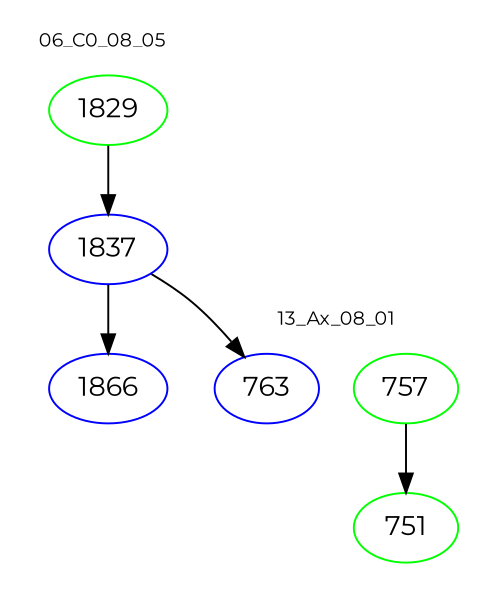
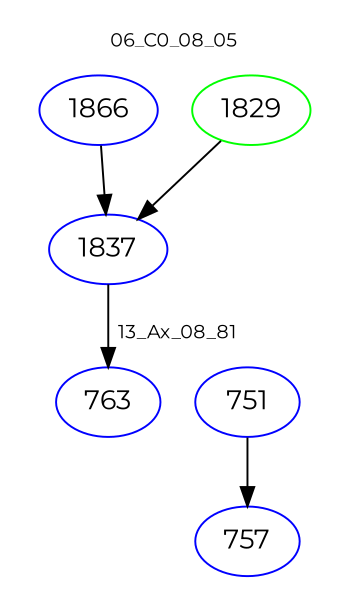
edge "1837" -> "1866": reversed
cluster "13_Ax_08_01": label "13_Ax_08_01" -> "13_Ax_08_81"
node "757": color green -> blue
edge "757" -> "751": reversed
node "751": color green -> blue
